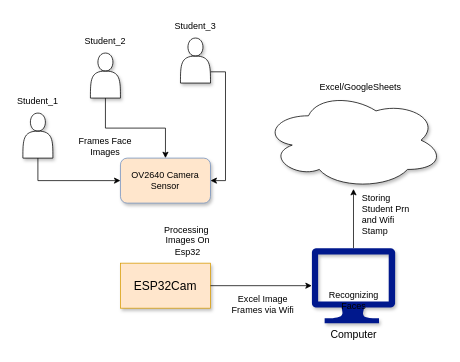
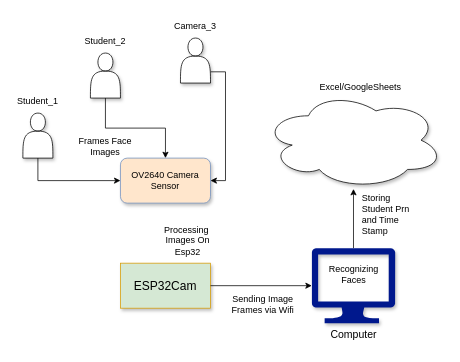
node "Student_3": label "Student_3" -> "Camera_3"
node "Storing Student Prn and Wifi Stamp": label "Storing Student Prn and Wifi Stamp" -> "Storing Student Prn and Time Stamp"
node "ESP32Cam": fillcolor #ffe6cc -> #d5e8d4
node "Recognizing Faces": moved (353, 300) -> (353, 274)
node "Excel Image Frames via Wifi": label "Excel Image Frames via Wifi" -> "Sending Image Frames via Wifi"
